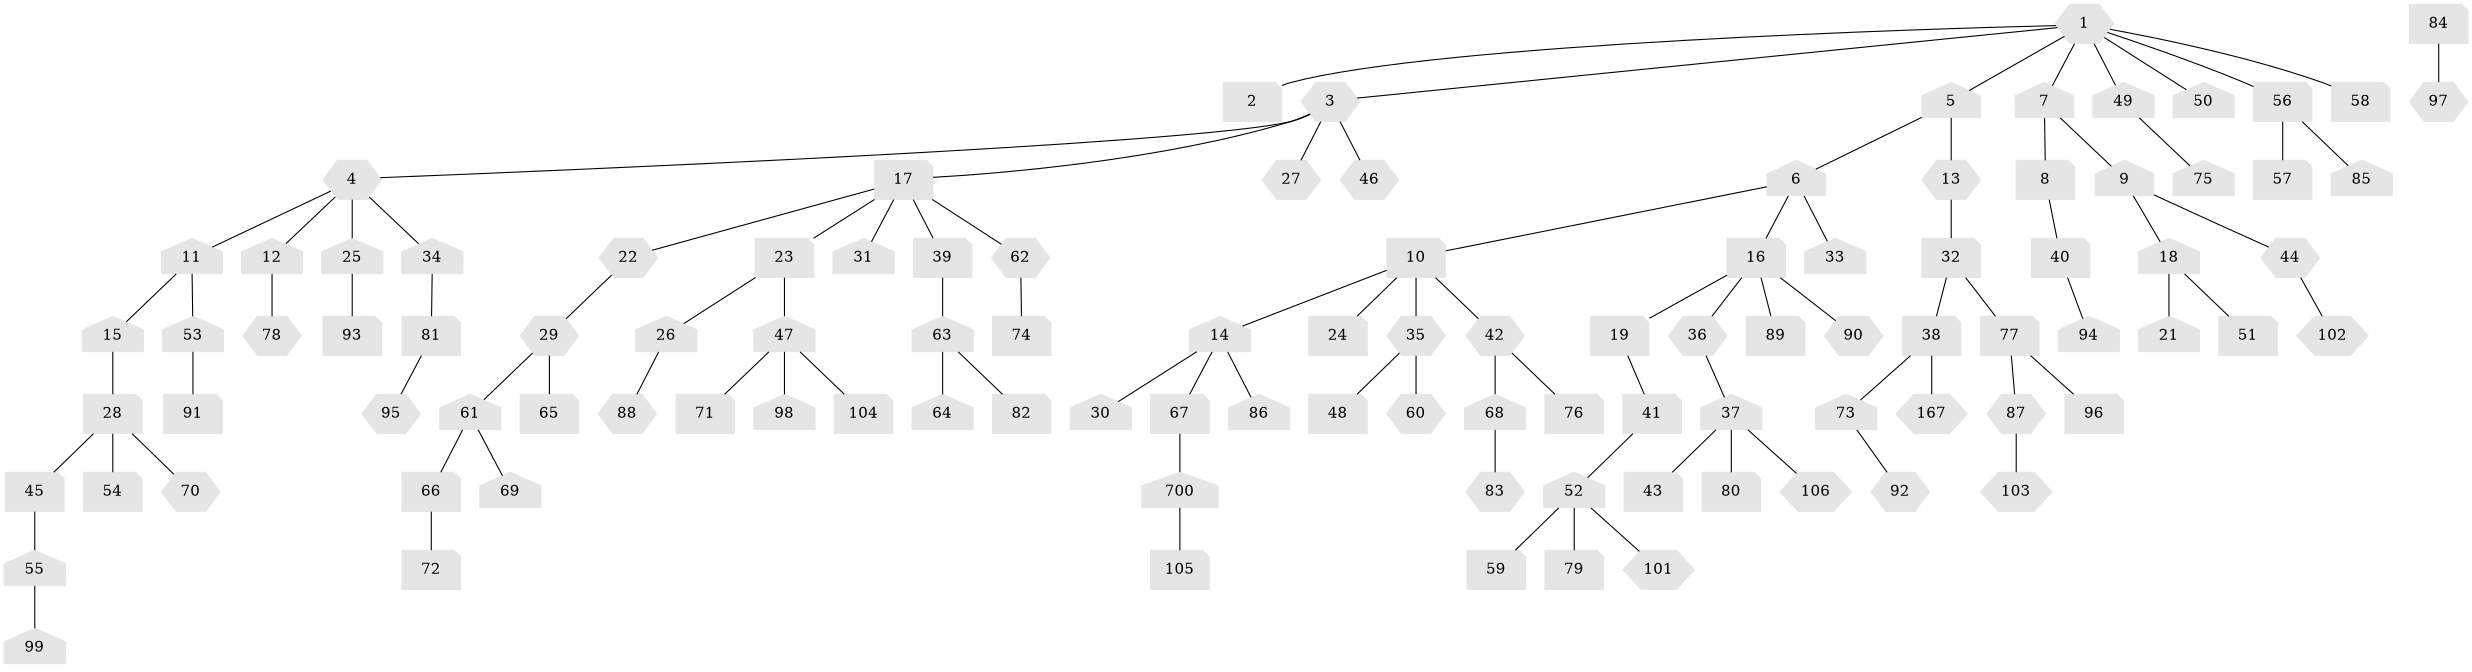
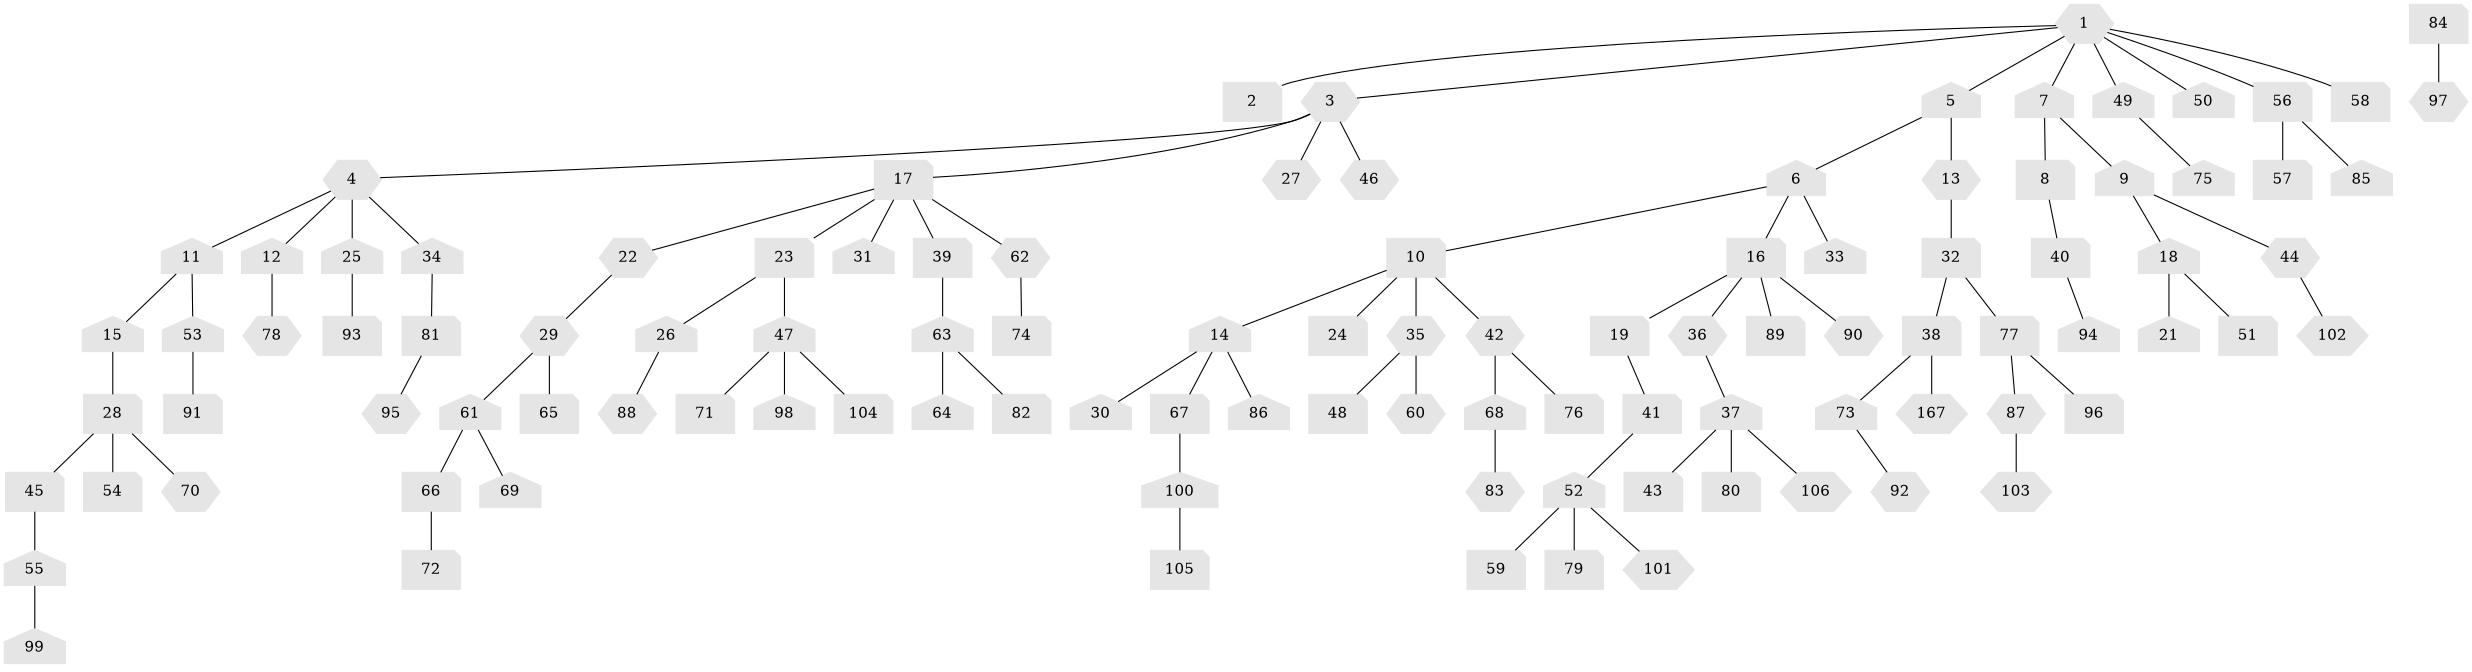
node "700": label "700" -> "100"
